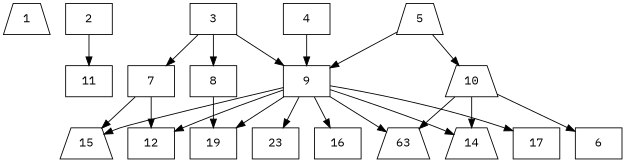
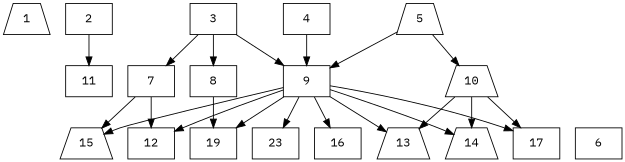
edge "10" -> "6": now "10" -> "17"
node "63": label "63" -> "13"
